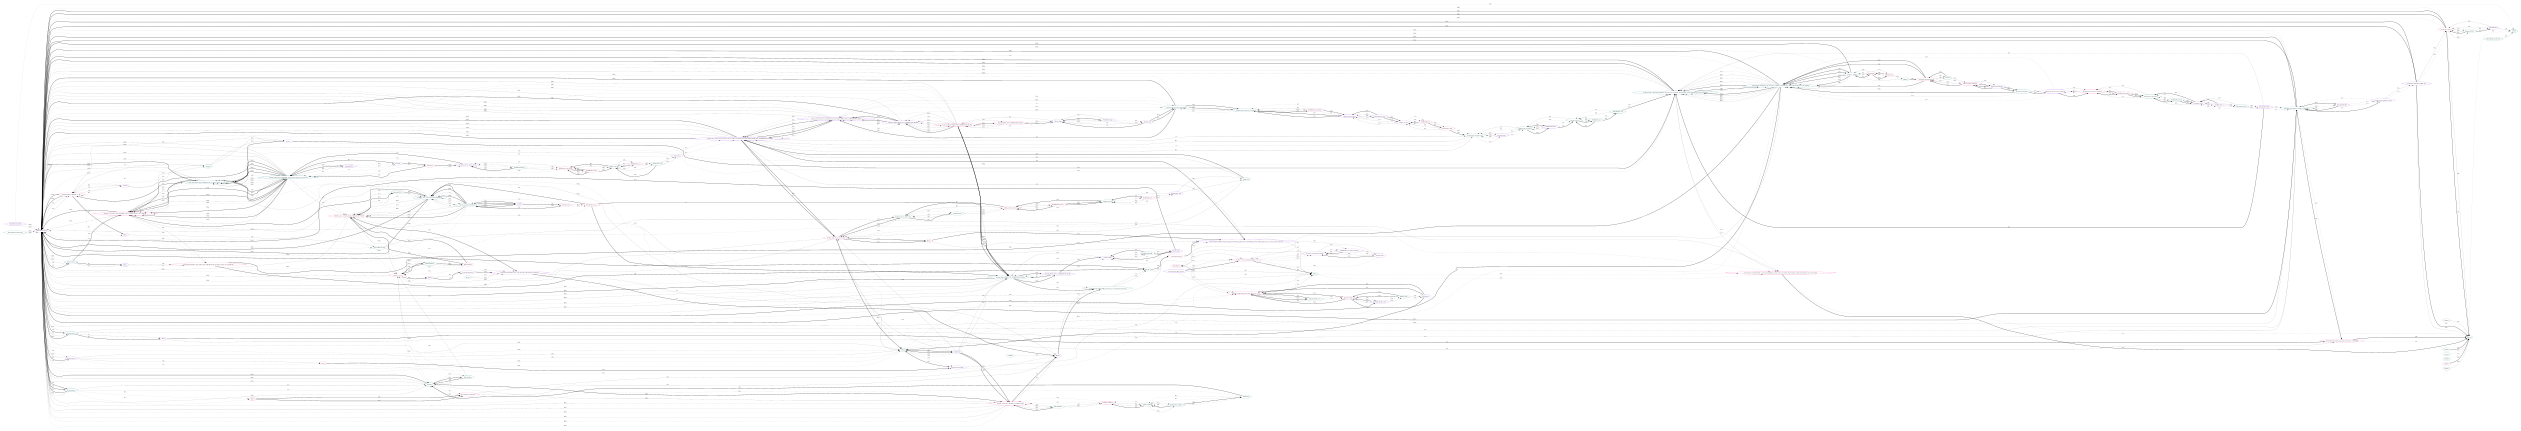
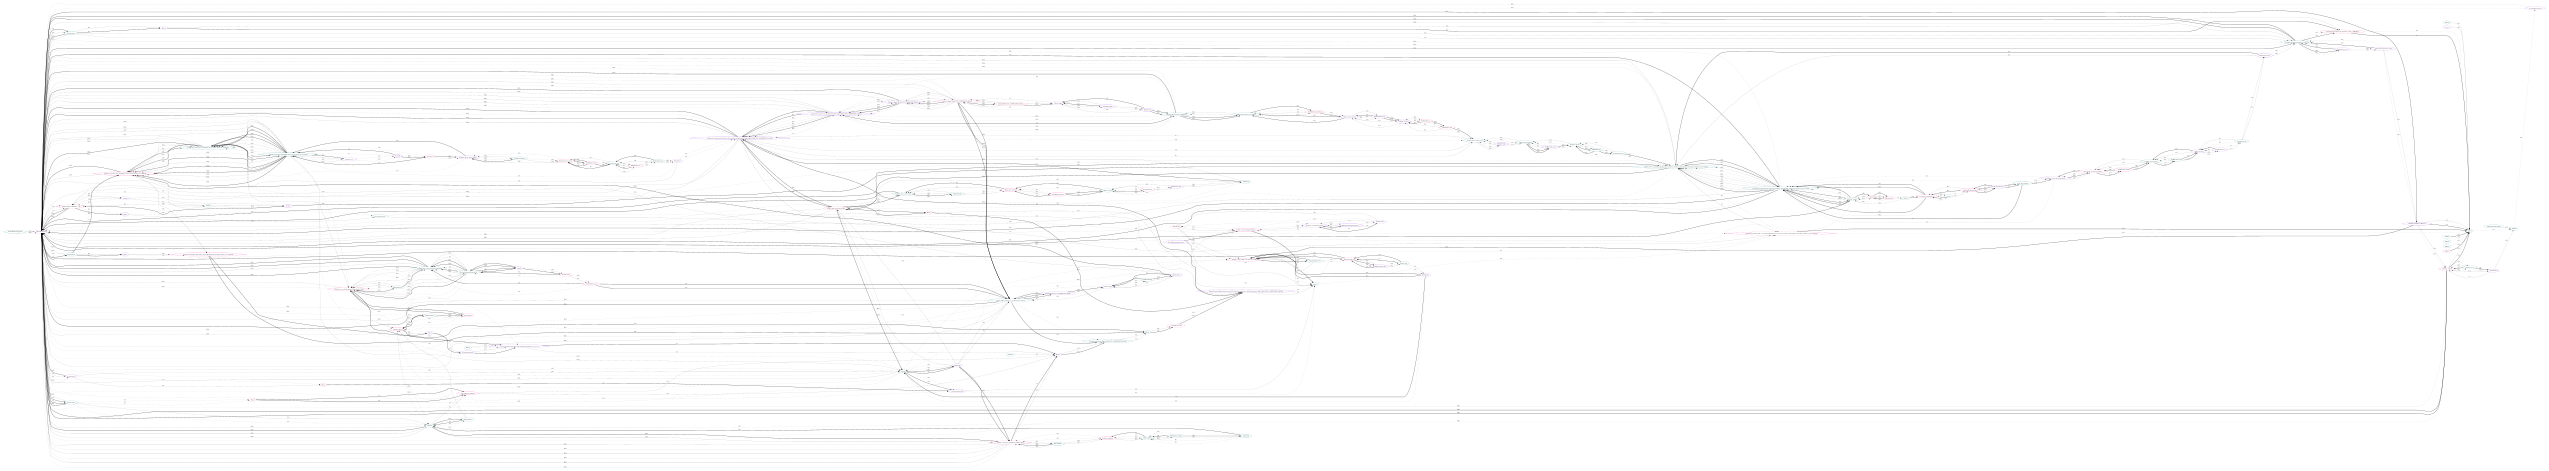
edge "(MethodParameterIn,Phar)" -> "1000100": reversed
